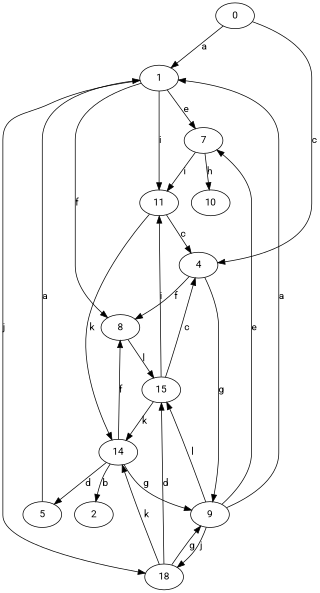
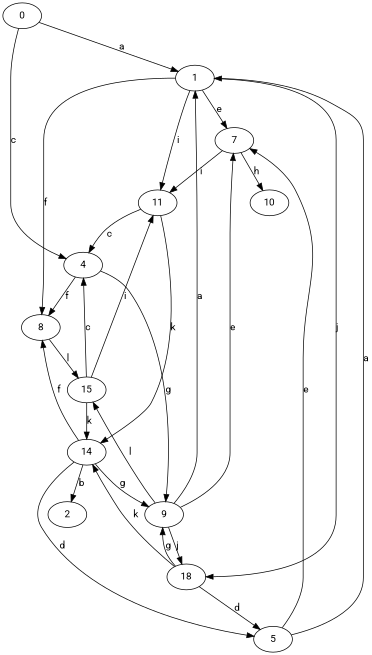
edge "5" -> "7": added, label "e"
edge "18" -> "15": now "18" -> "5"
